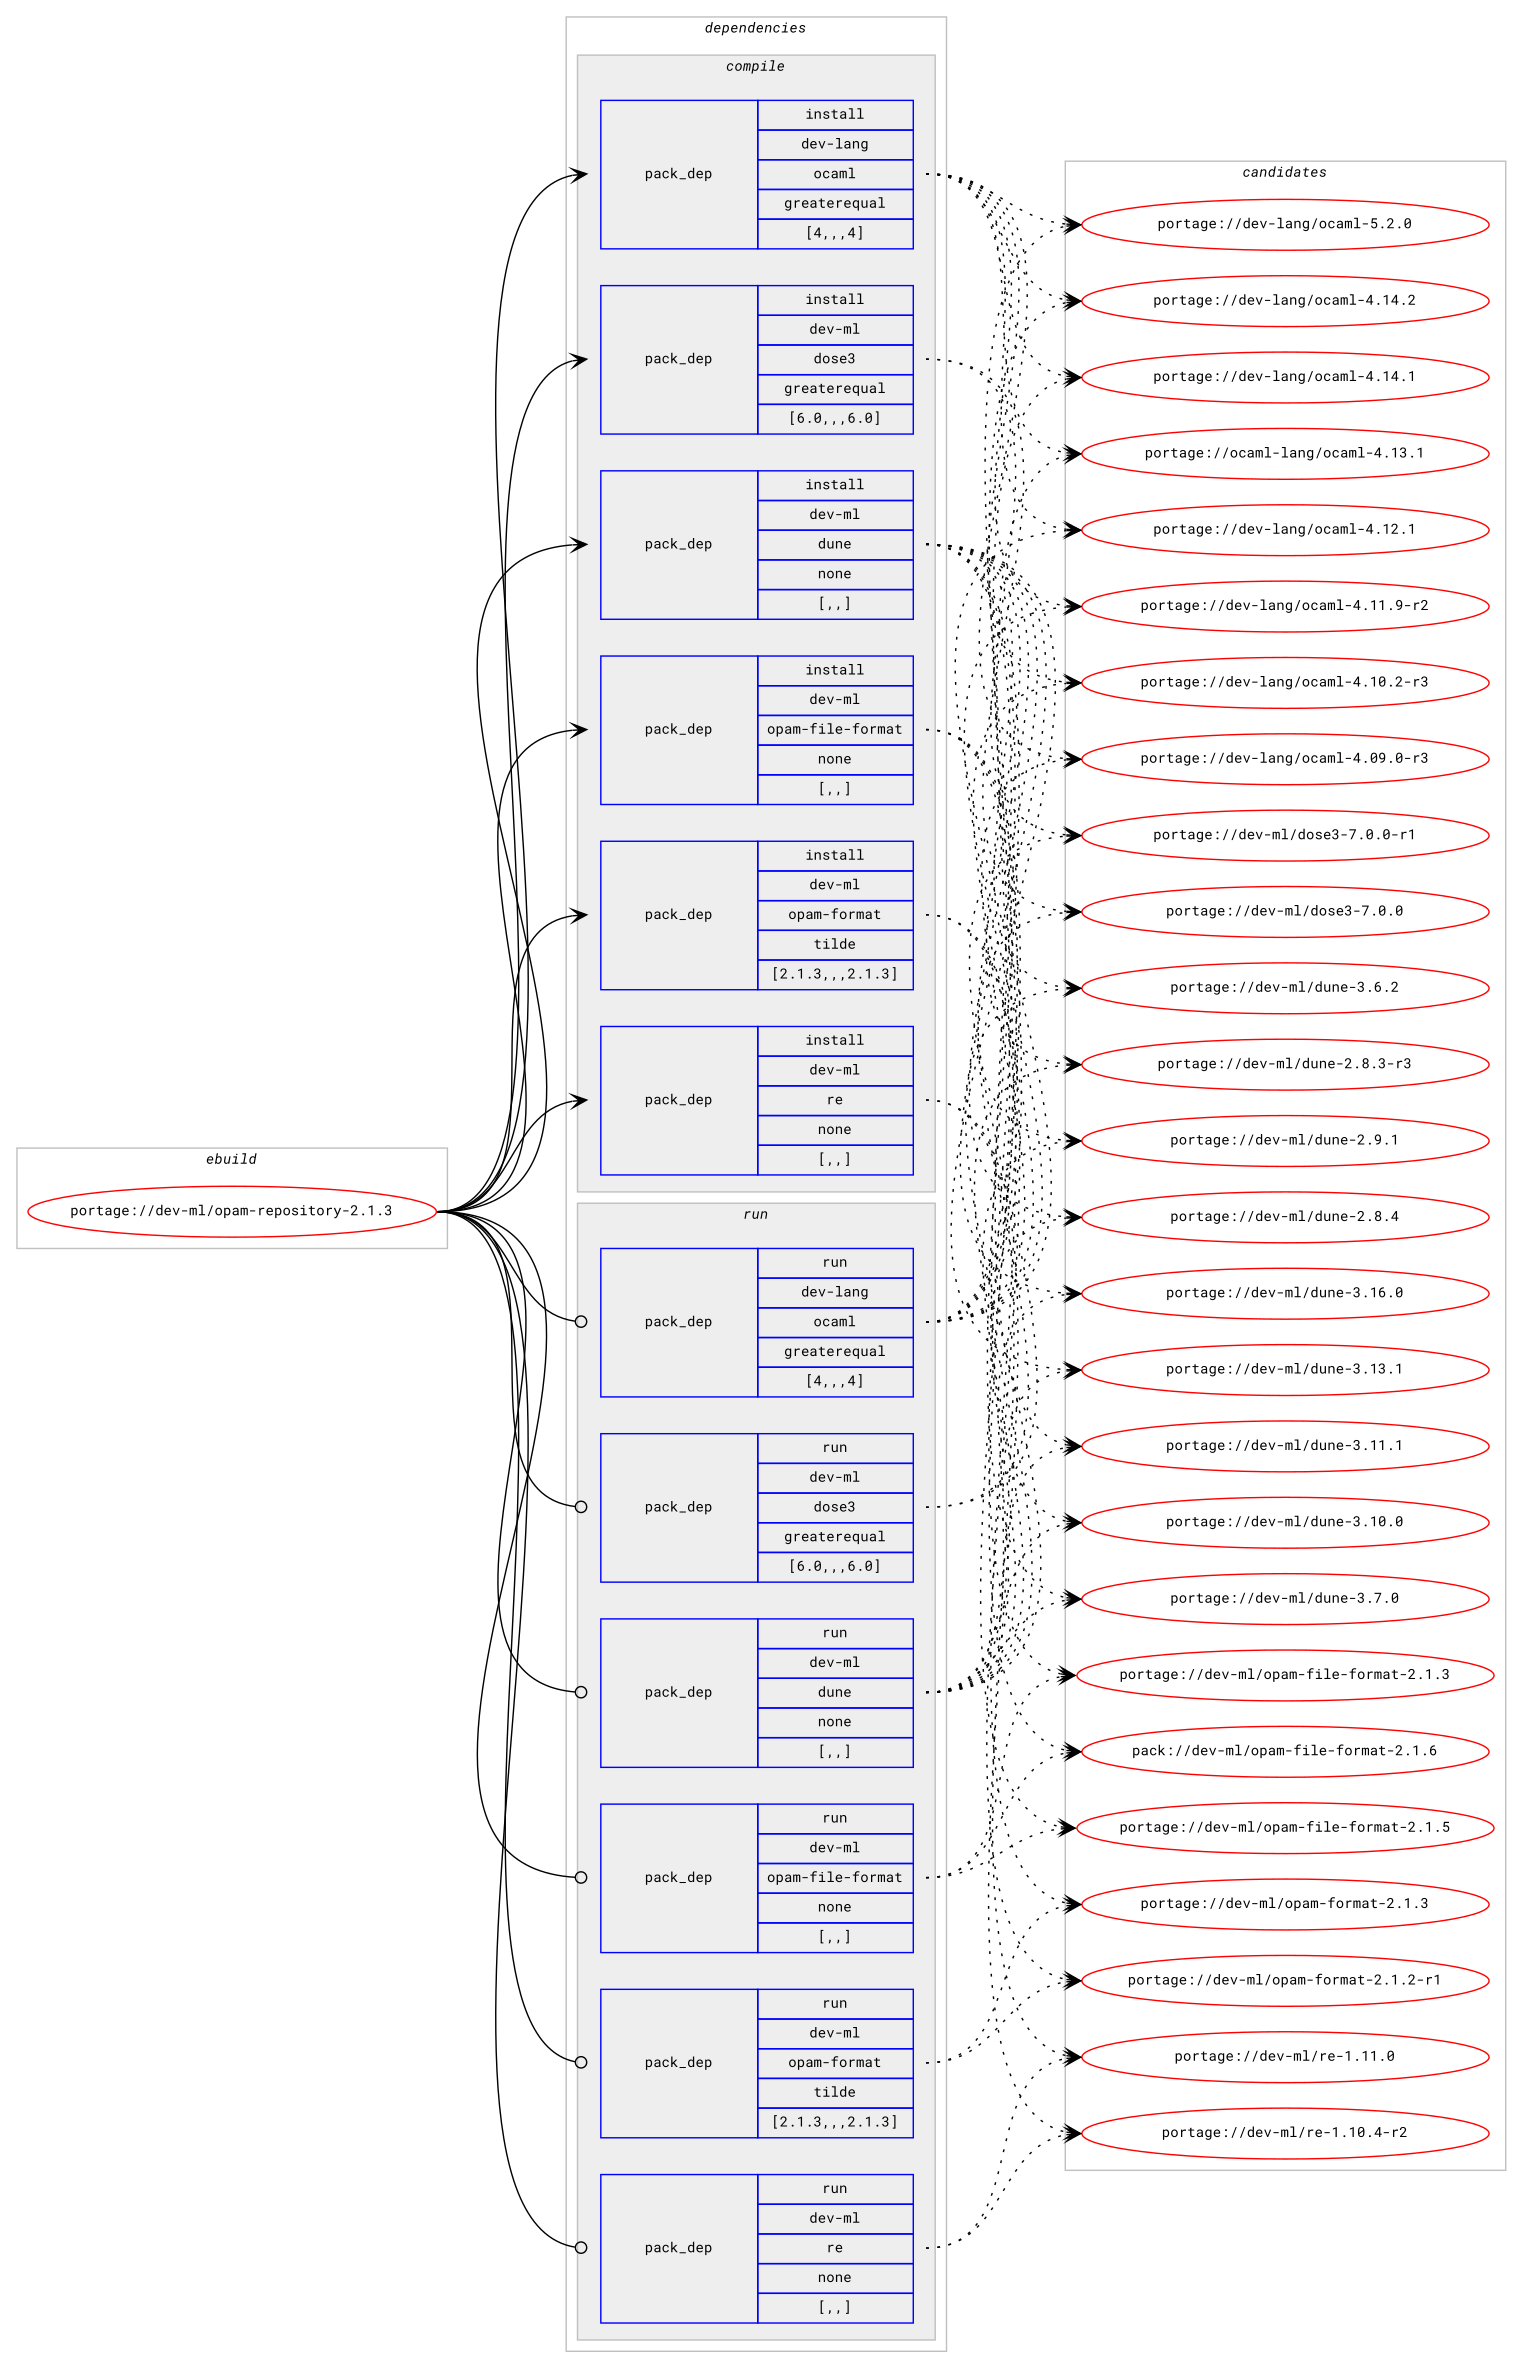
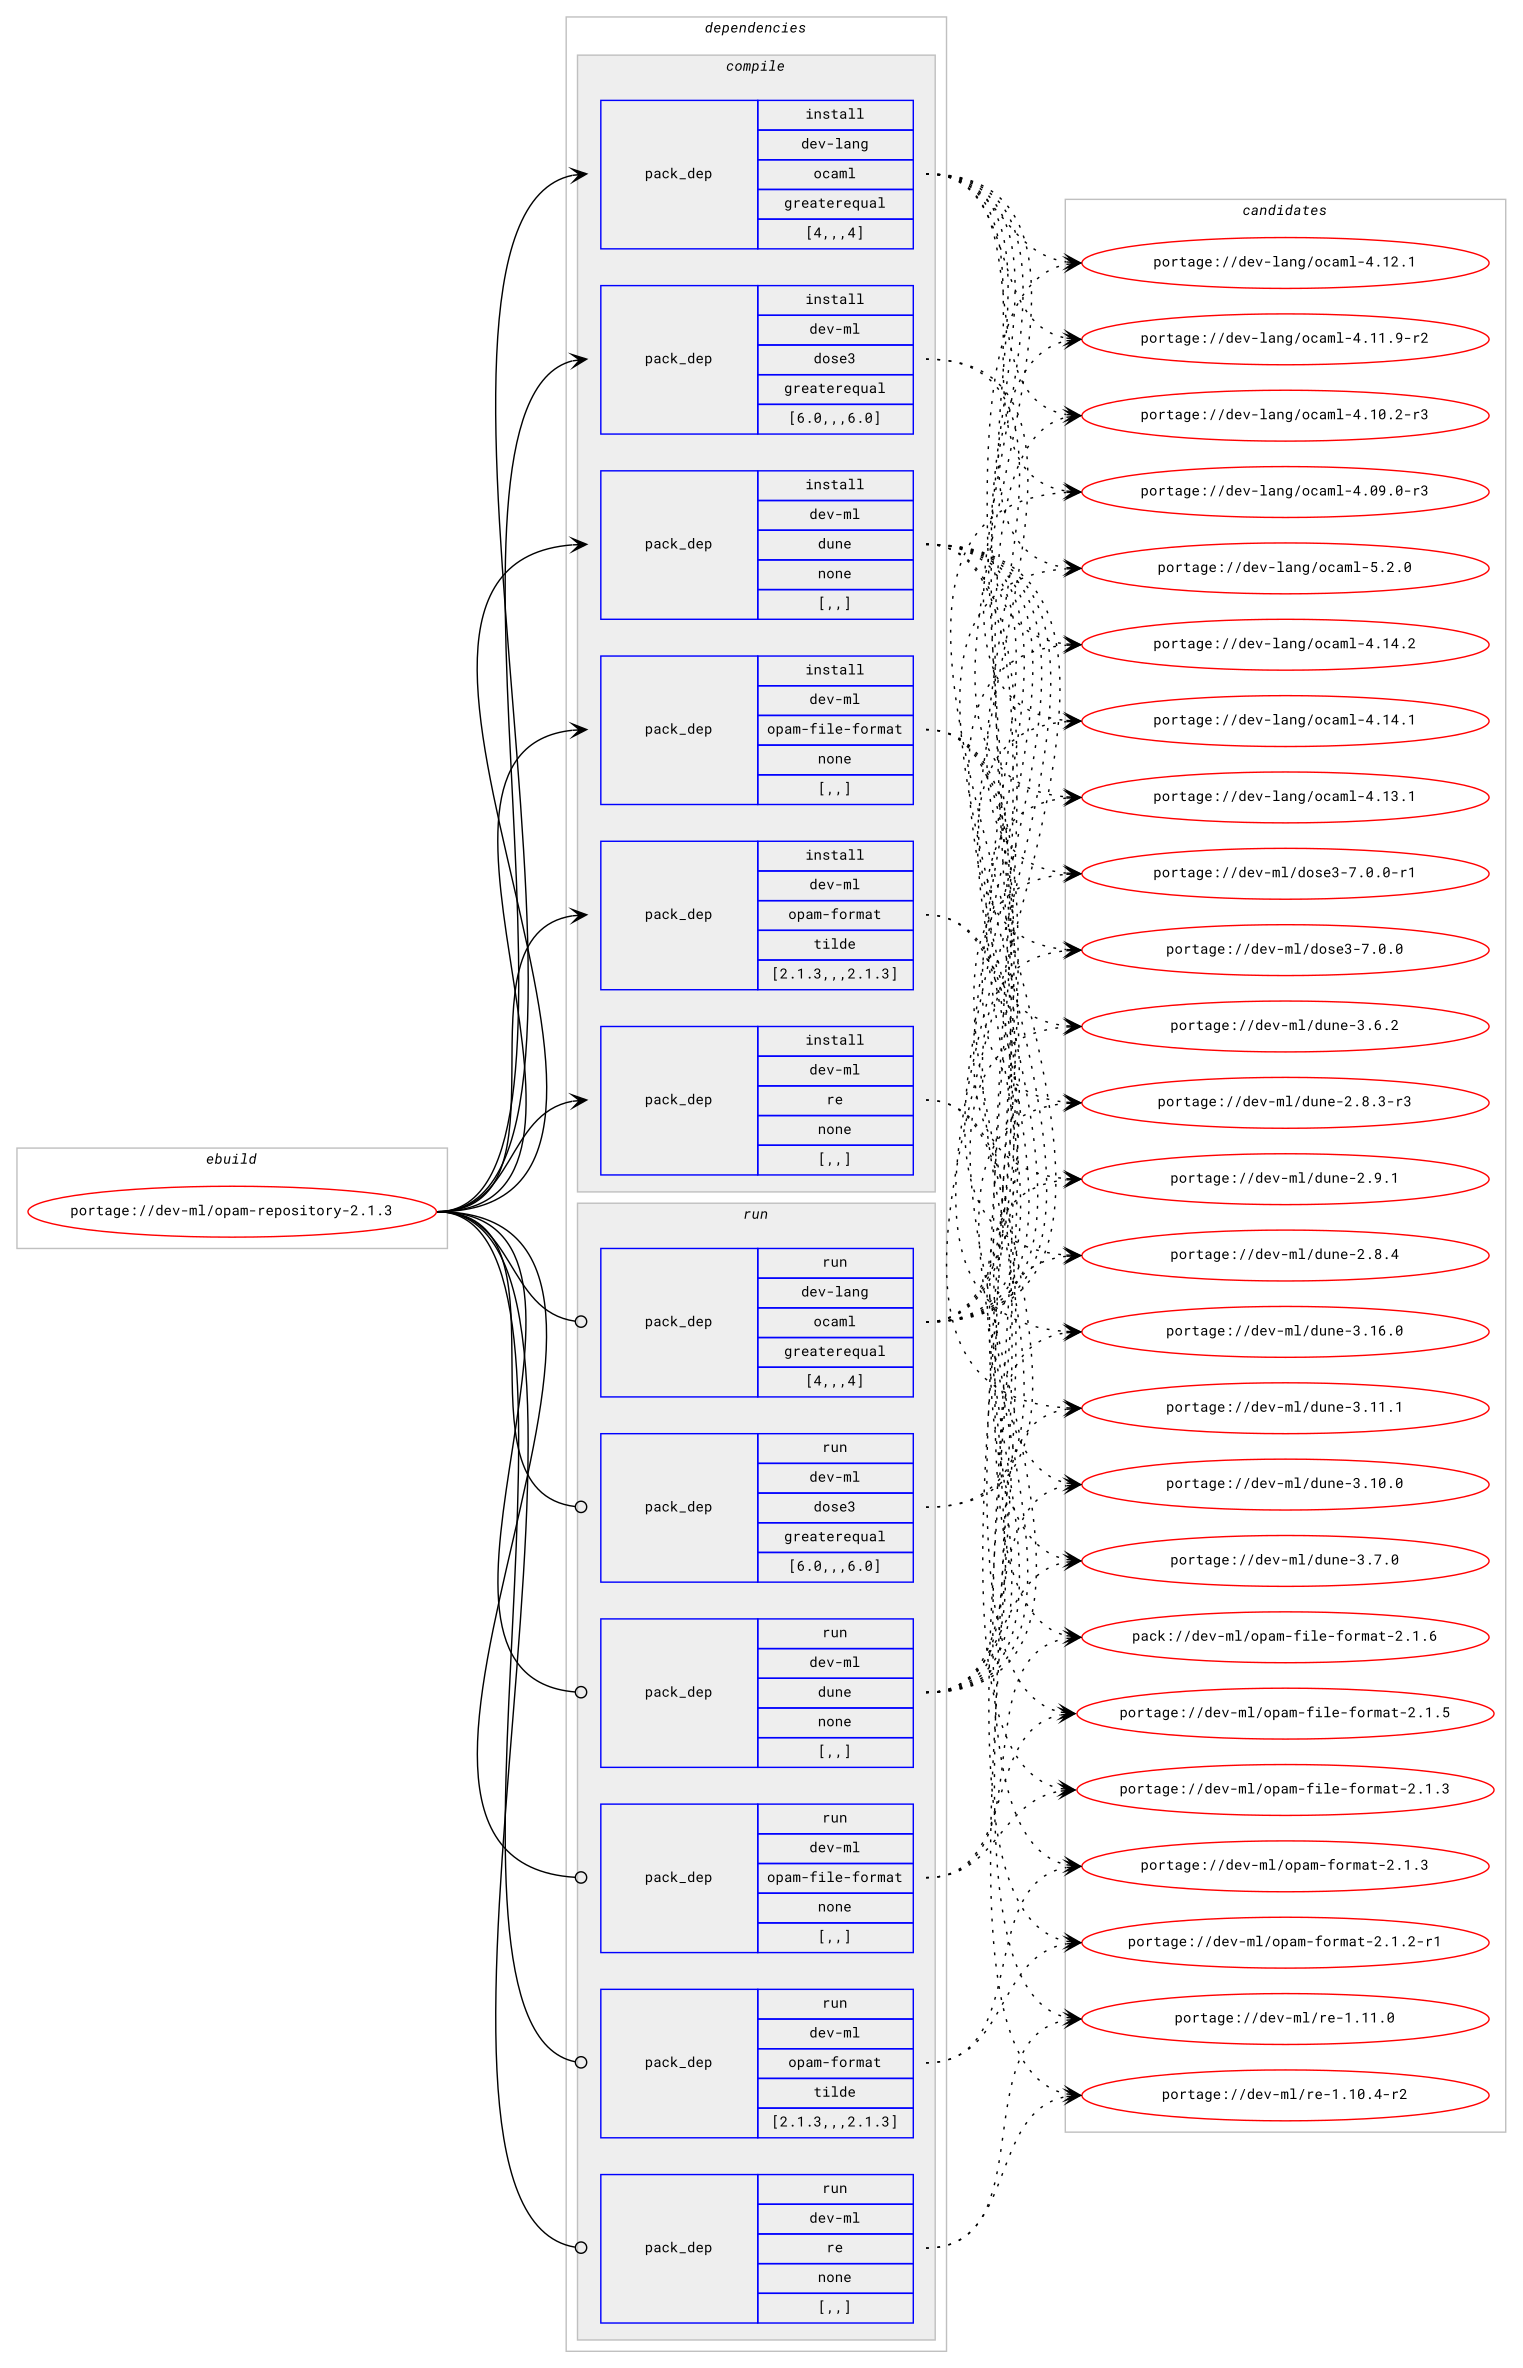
node "portage://ocaml-lang/ocaml-4.13.1": label "portage://ocaml-lang/ocaml-4.13.1" -> "portage://dev-lang/ocaml-4.13.1"
node "portage://dev-ml/dune-3.13.1": removed
